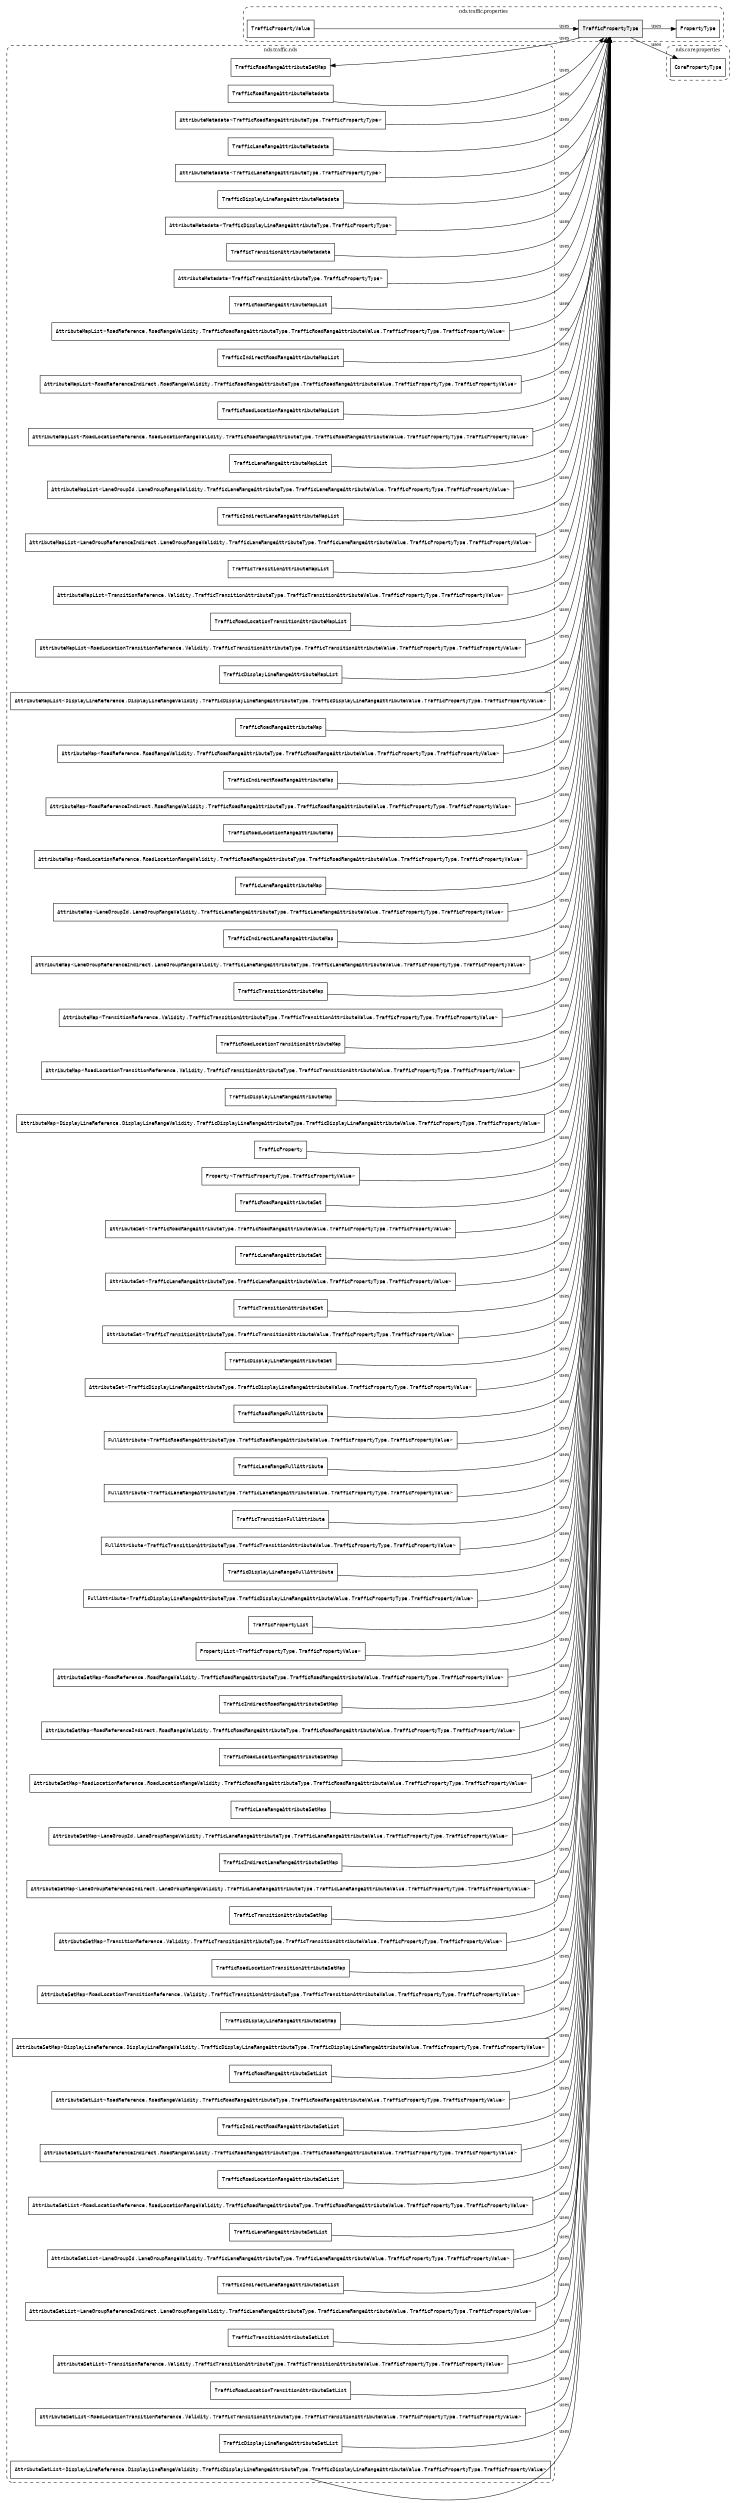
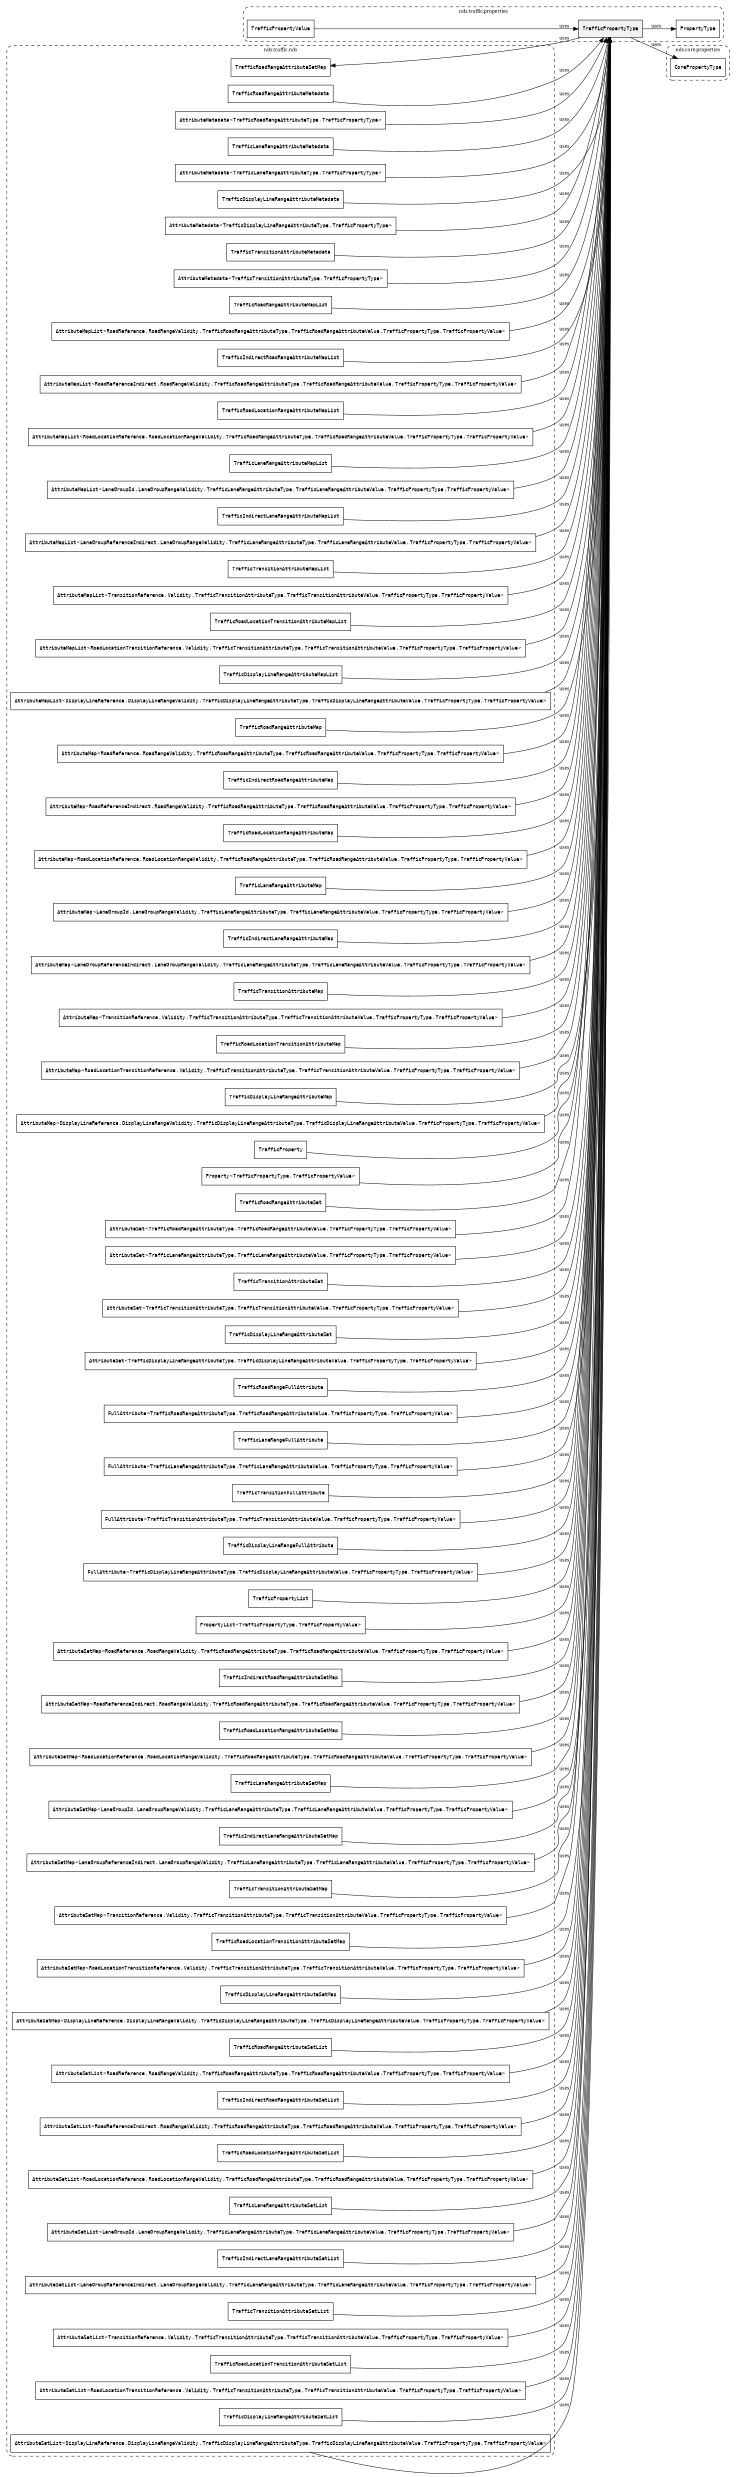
node "TrafficLaneRangeAttributeSet": removed
